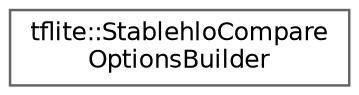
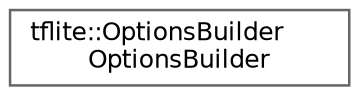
node "tflite::StablehloCompare OptionsBuilder": label "tflite::StablehloCompare OptionsBuilder" -> "tflite::OptionsBuilder OptionsBuilder"
